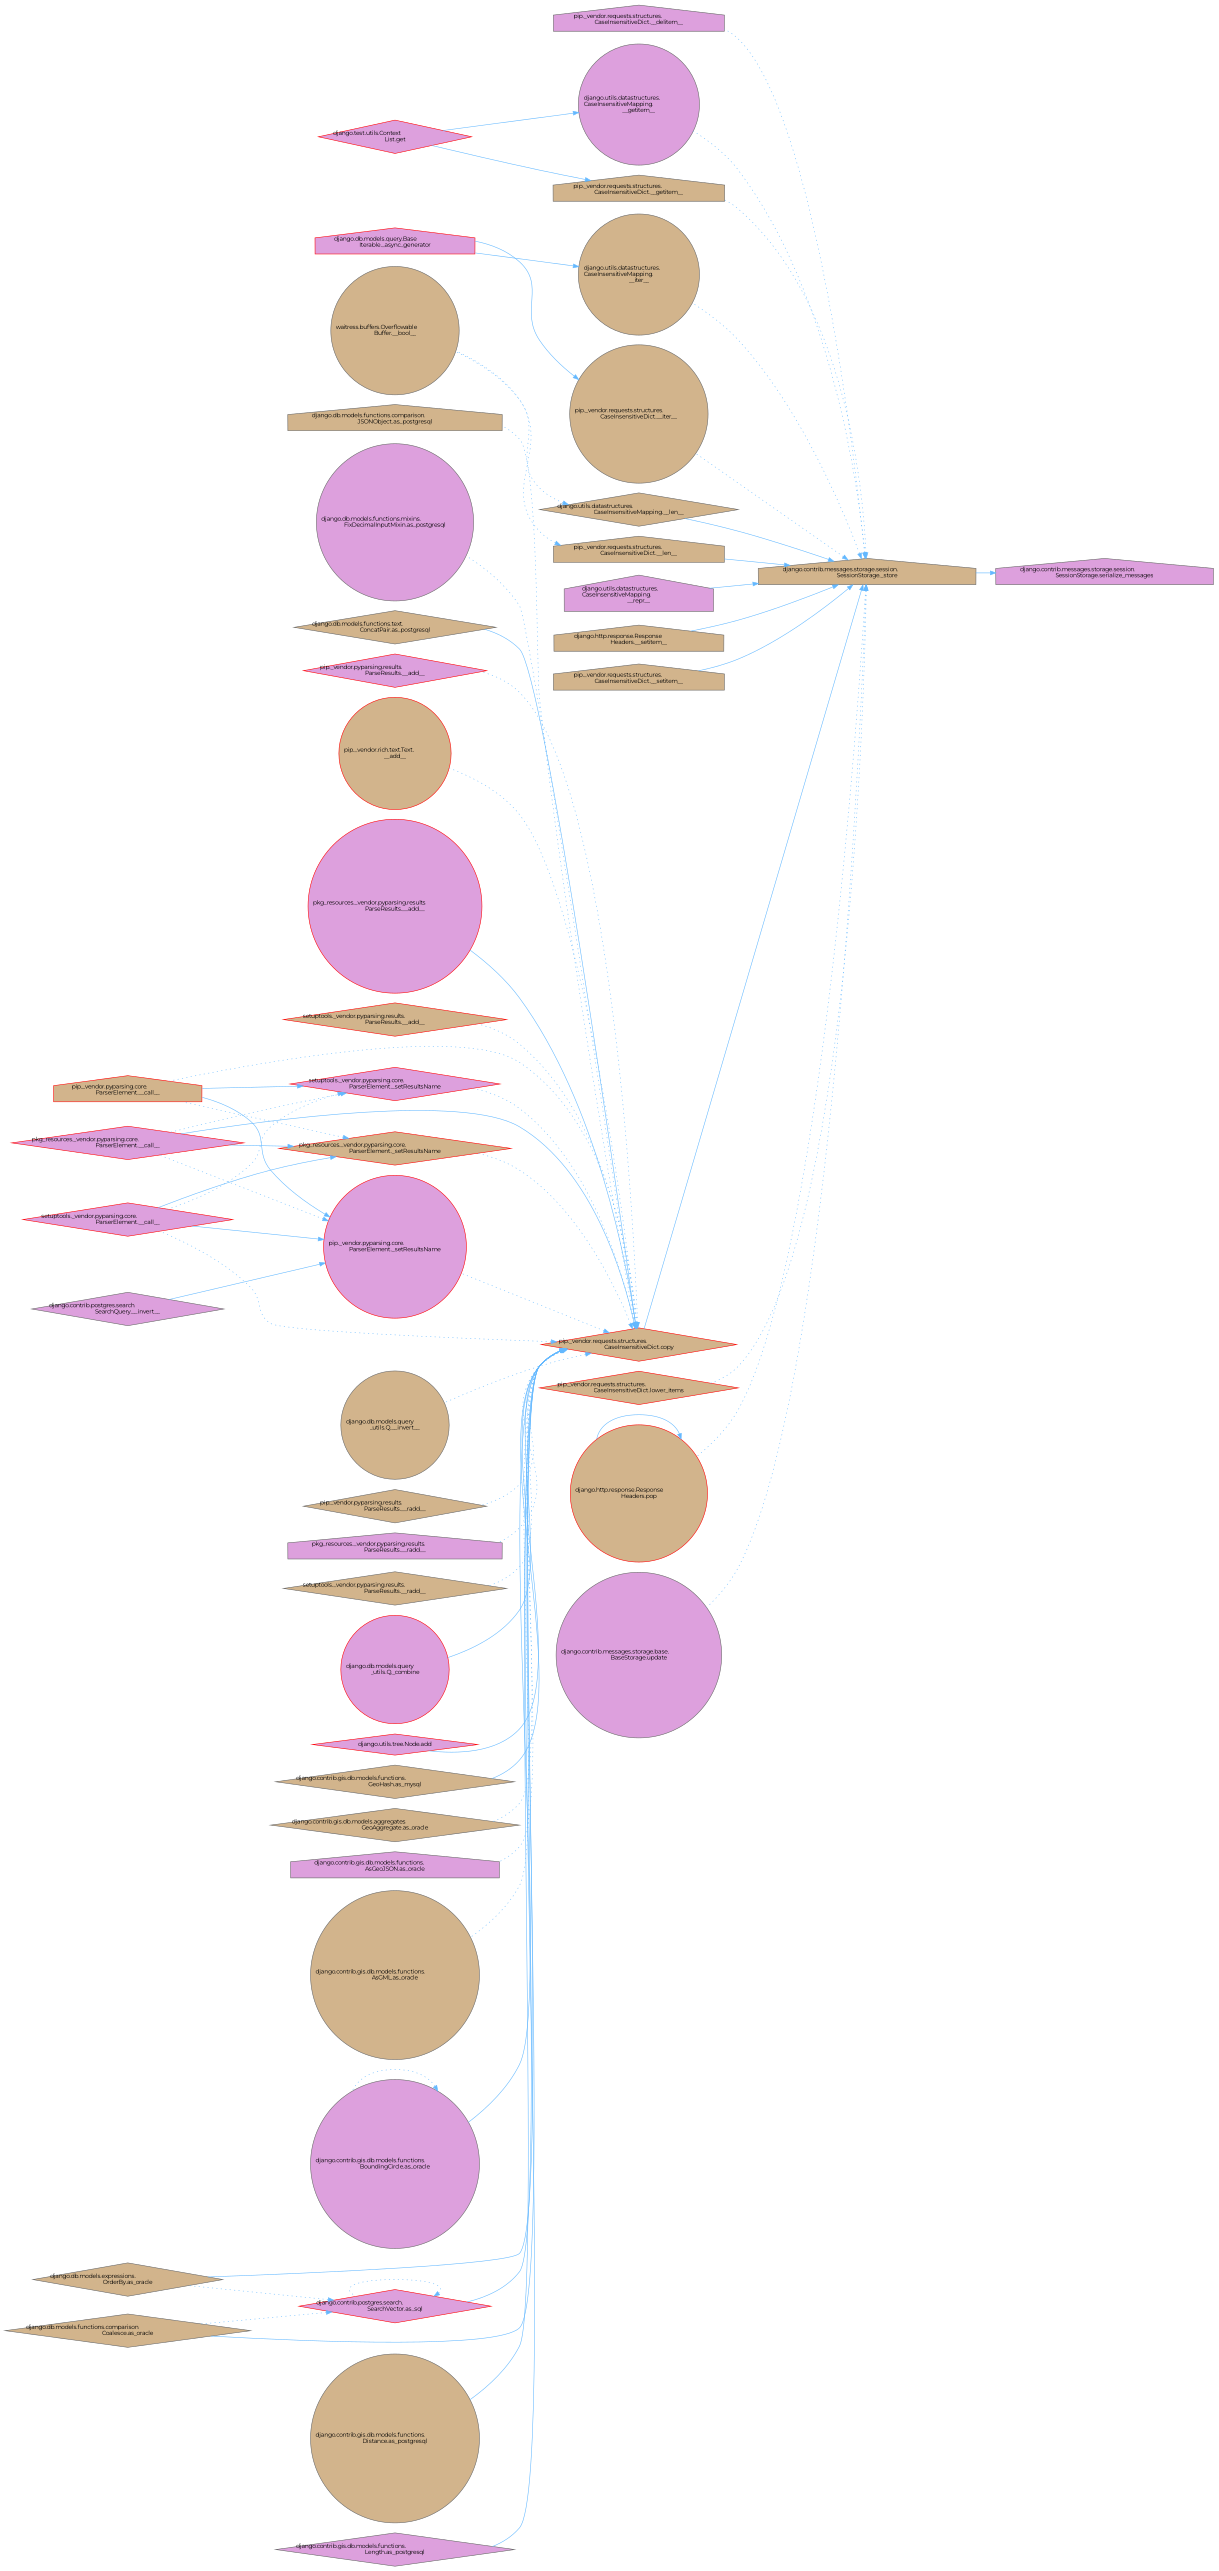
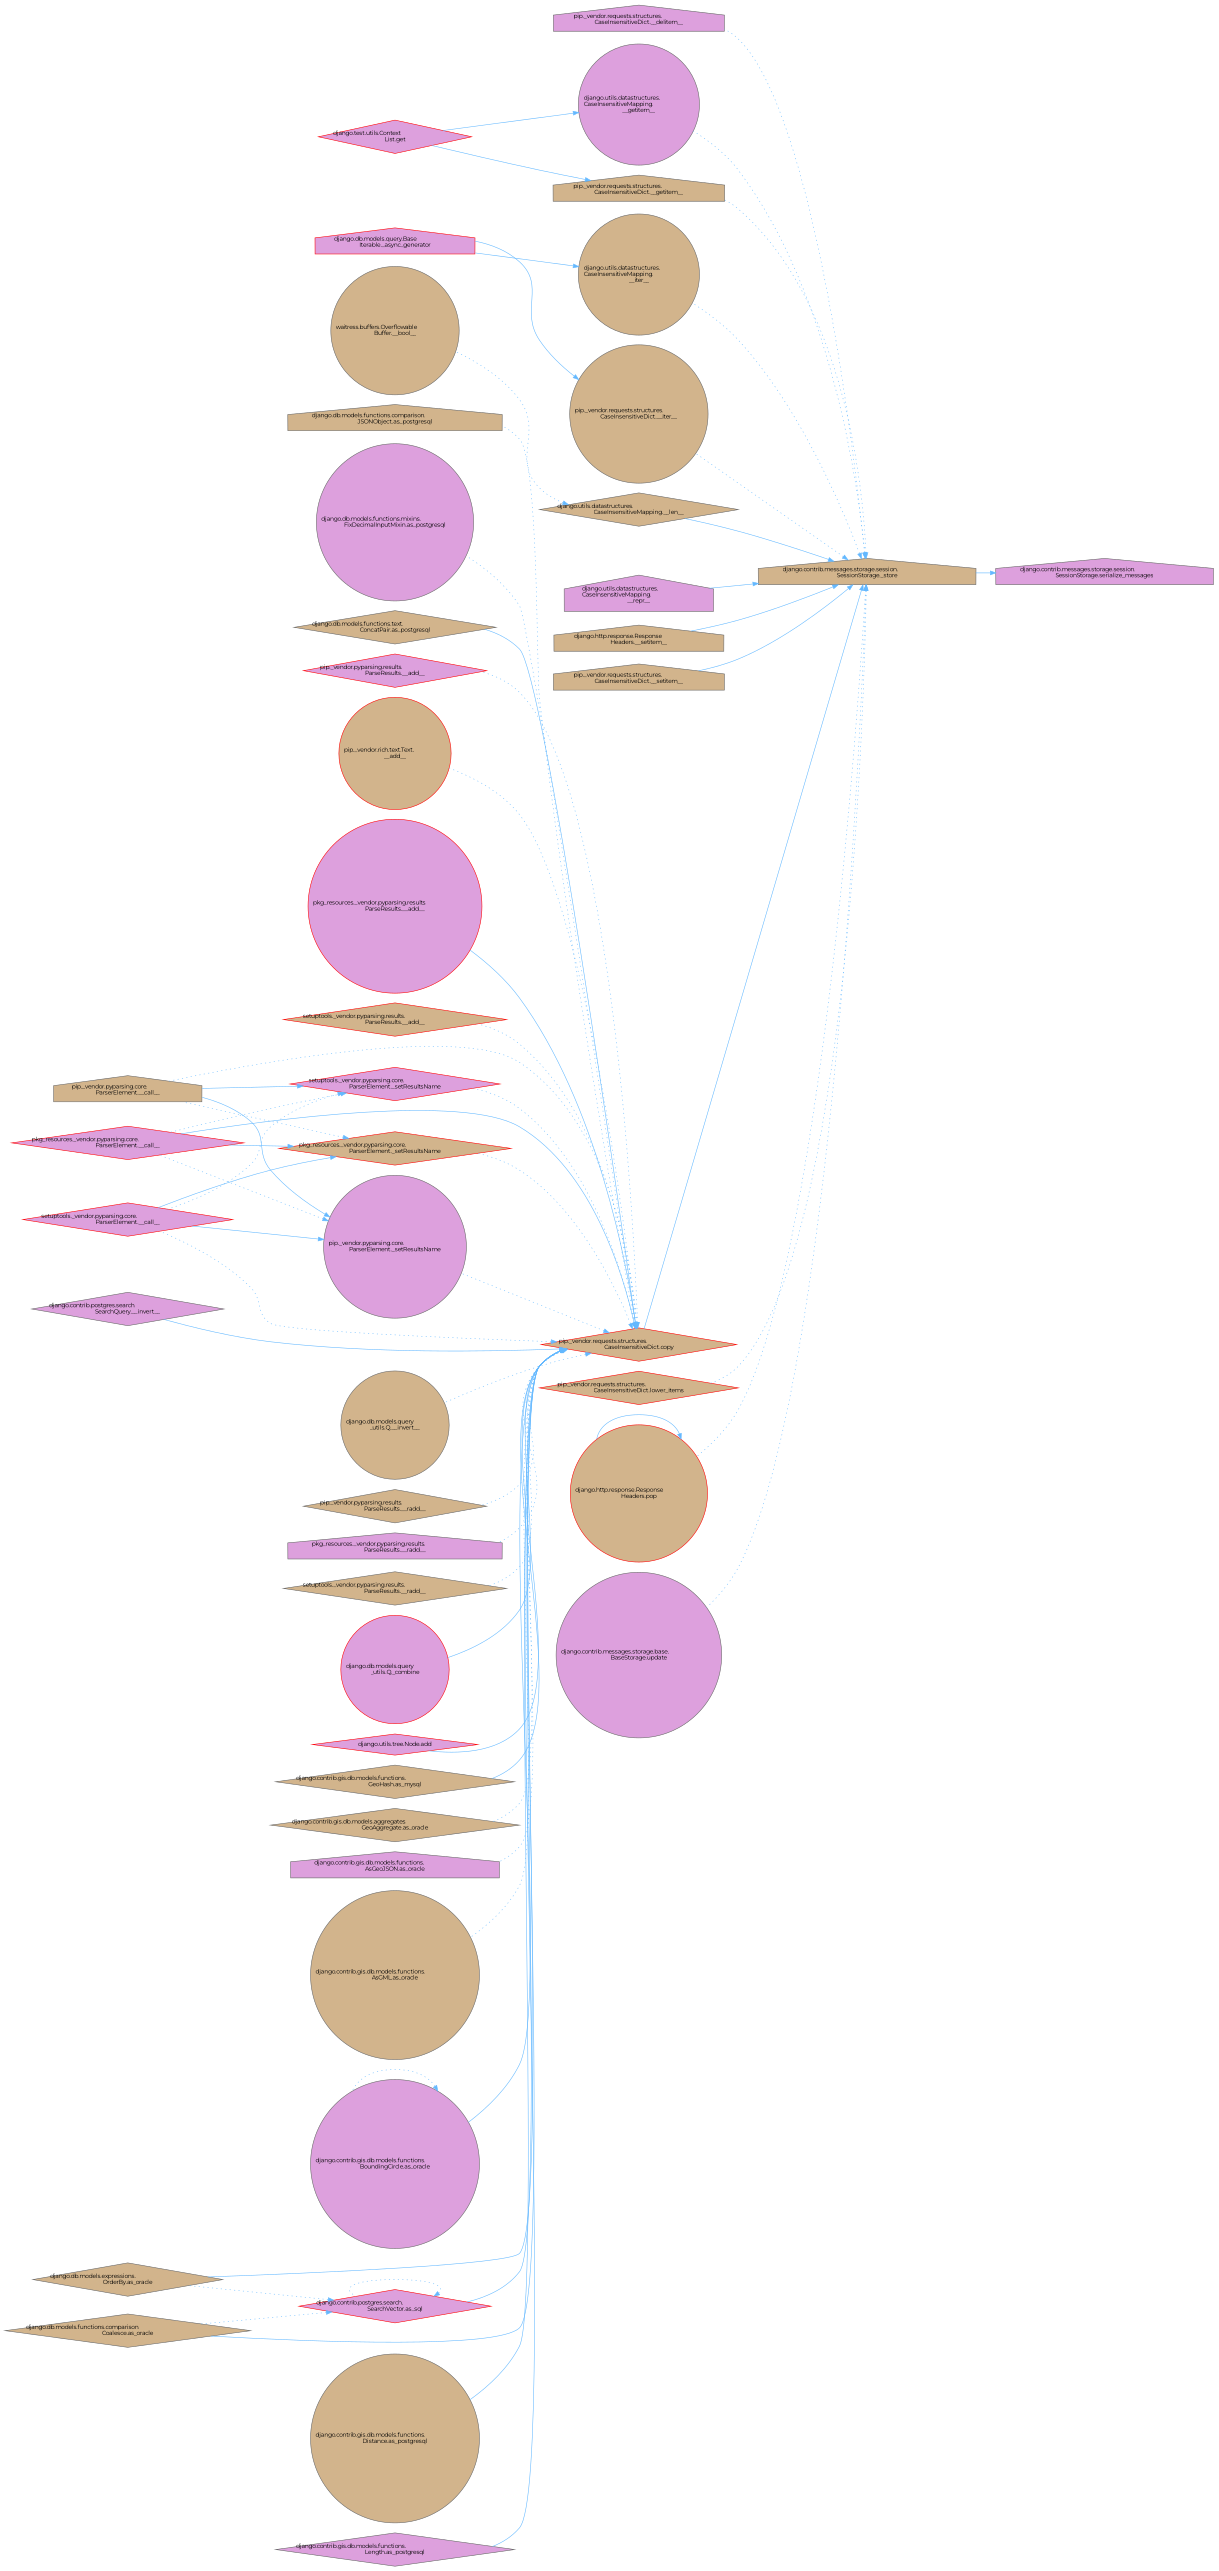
node "pip._vendor.requests.structures. CaseInsensitiveDict.__len__": removed
node "pip._vendor.pyparsing.core. ParserElement.__call__": color red -> grey40
node "pip._vendor.pyparsing.core. ParserElement._setResultsName": color red -> grey40
edge "django.contrib.postgres.search. SearchQuery.__invert__" -> "pip._vendor.pyparsing.core. ParserElement._setResultsName": now "django.contrib.postgres.search. SearchQuery.__invert__" -> "pip._vendor.requests.structures. CaseInsensitiveDict.copy"
